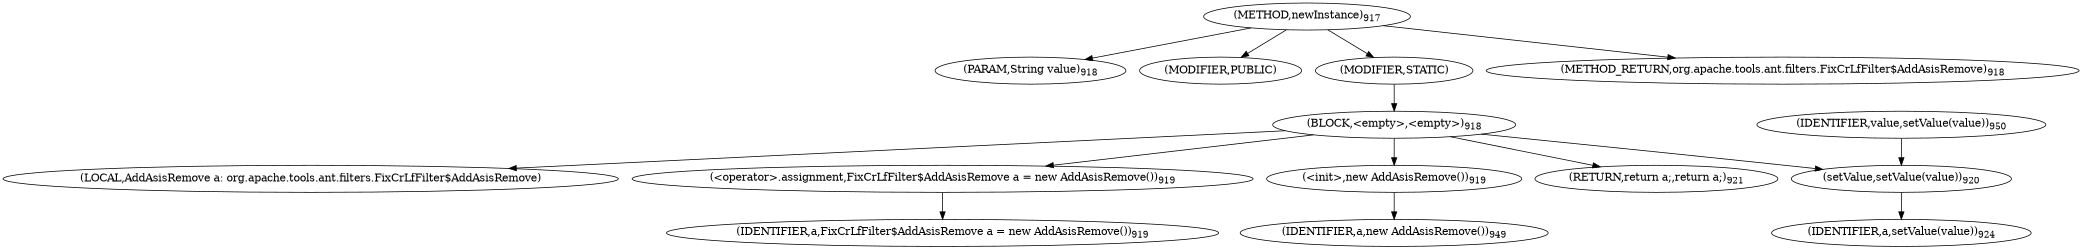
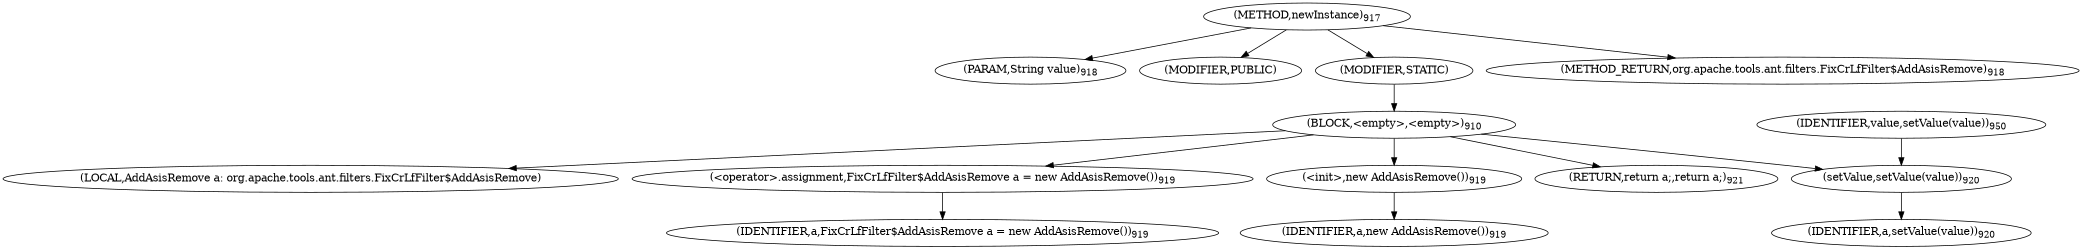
node "(BLOCK,<empty>,<empty>)": text "918" -> "910"
node "(IDENTIFIER,a,new AddAsisRemove())": text "949" -> "919"
node "(IDENTIFIER,a,setValue(value))": text "924" -> "920"
